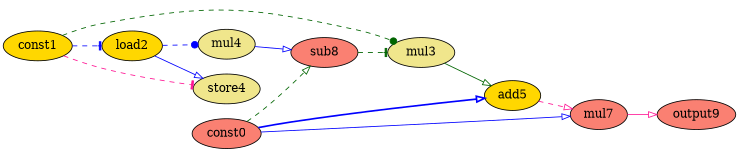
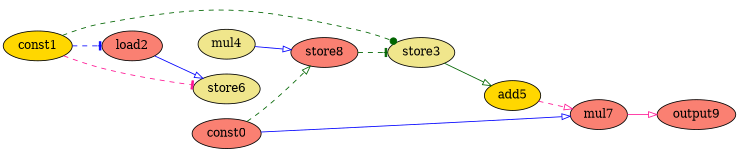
edge "load2" -> "mul4": removed
node "load2": fillcolor gold -> salmon
node "sub8": label "sub8" -> "store8"
node "mul3": label "mul3" -> "store3"
node "store4": label "store4" -> "store6"
edge "const0" -> "add5": removed
